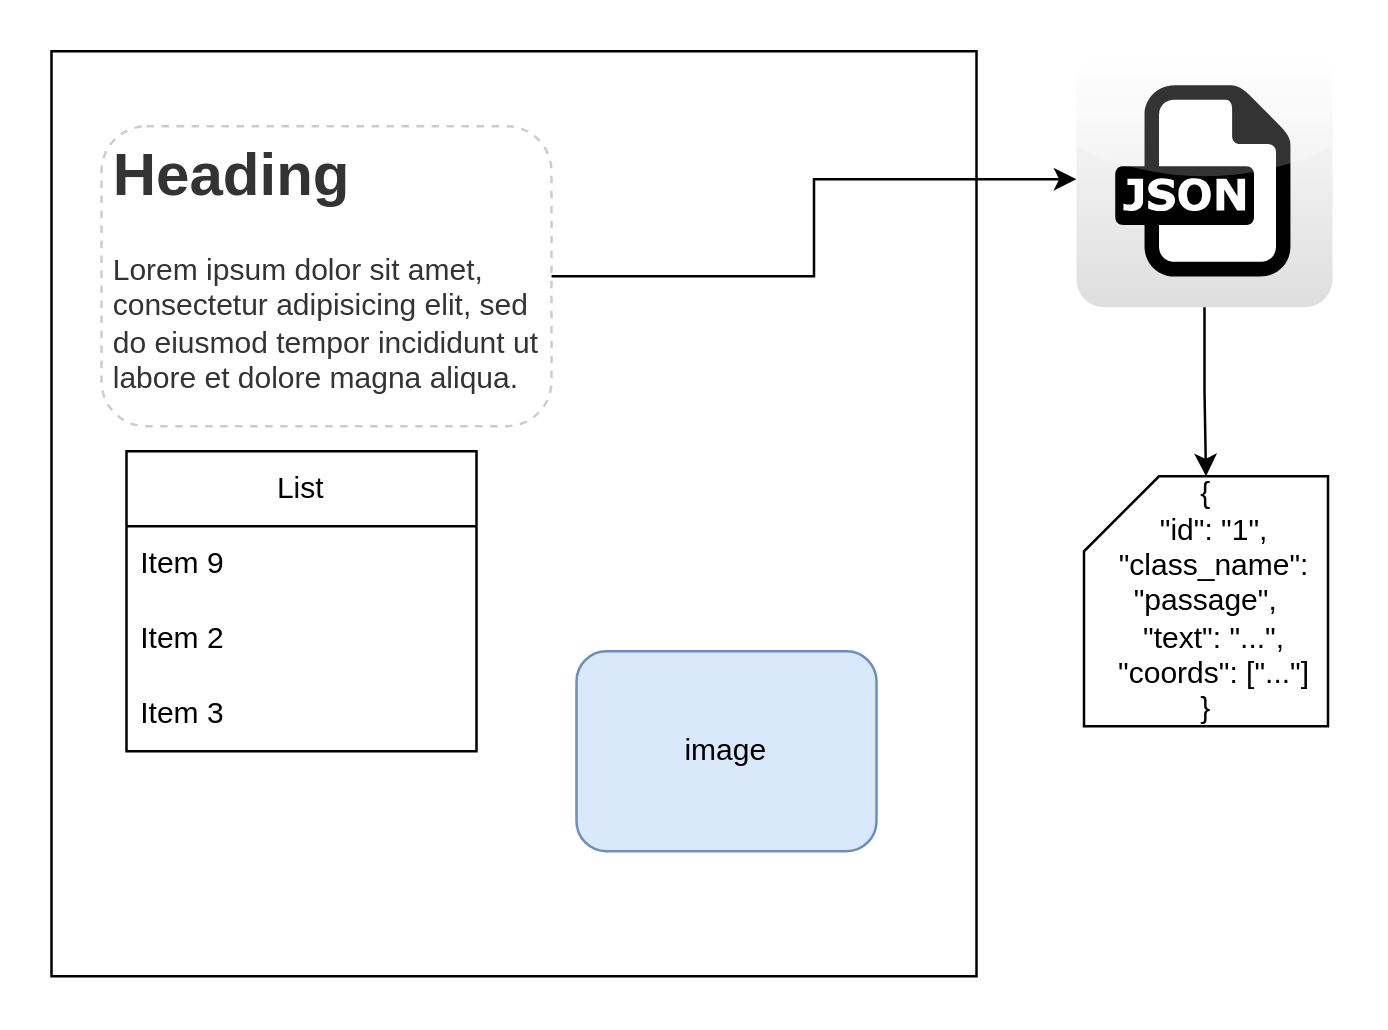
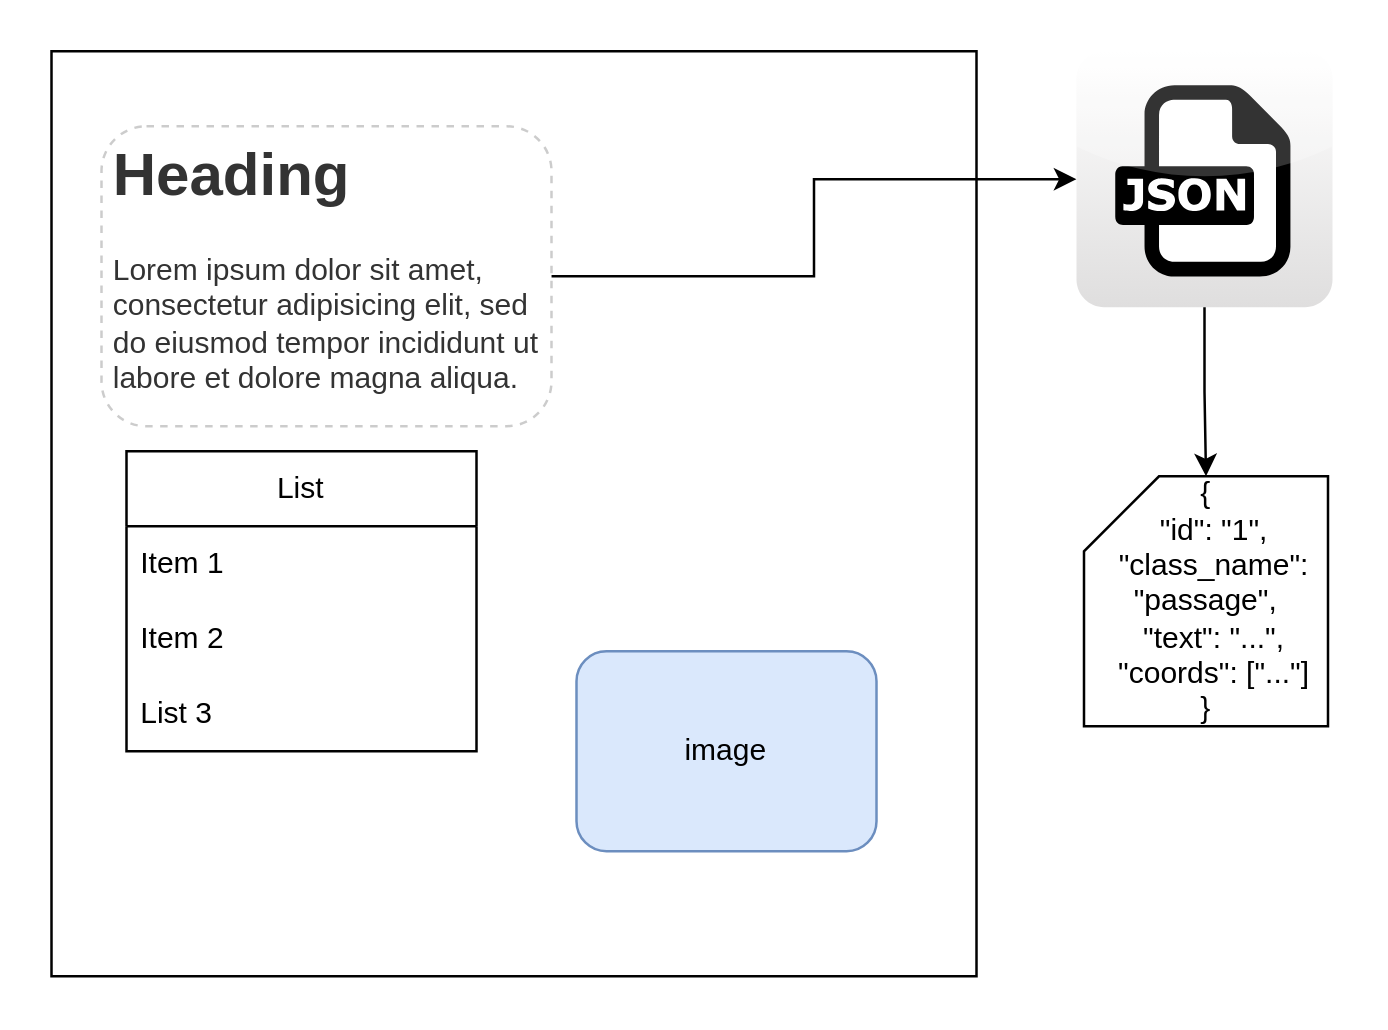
node "Item 9": label "Item 9" -> "Item 1"
node "Item 3": label "Item 3" -> "List 3"
